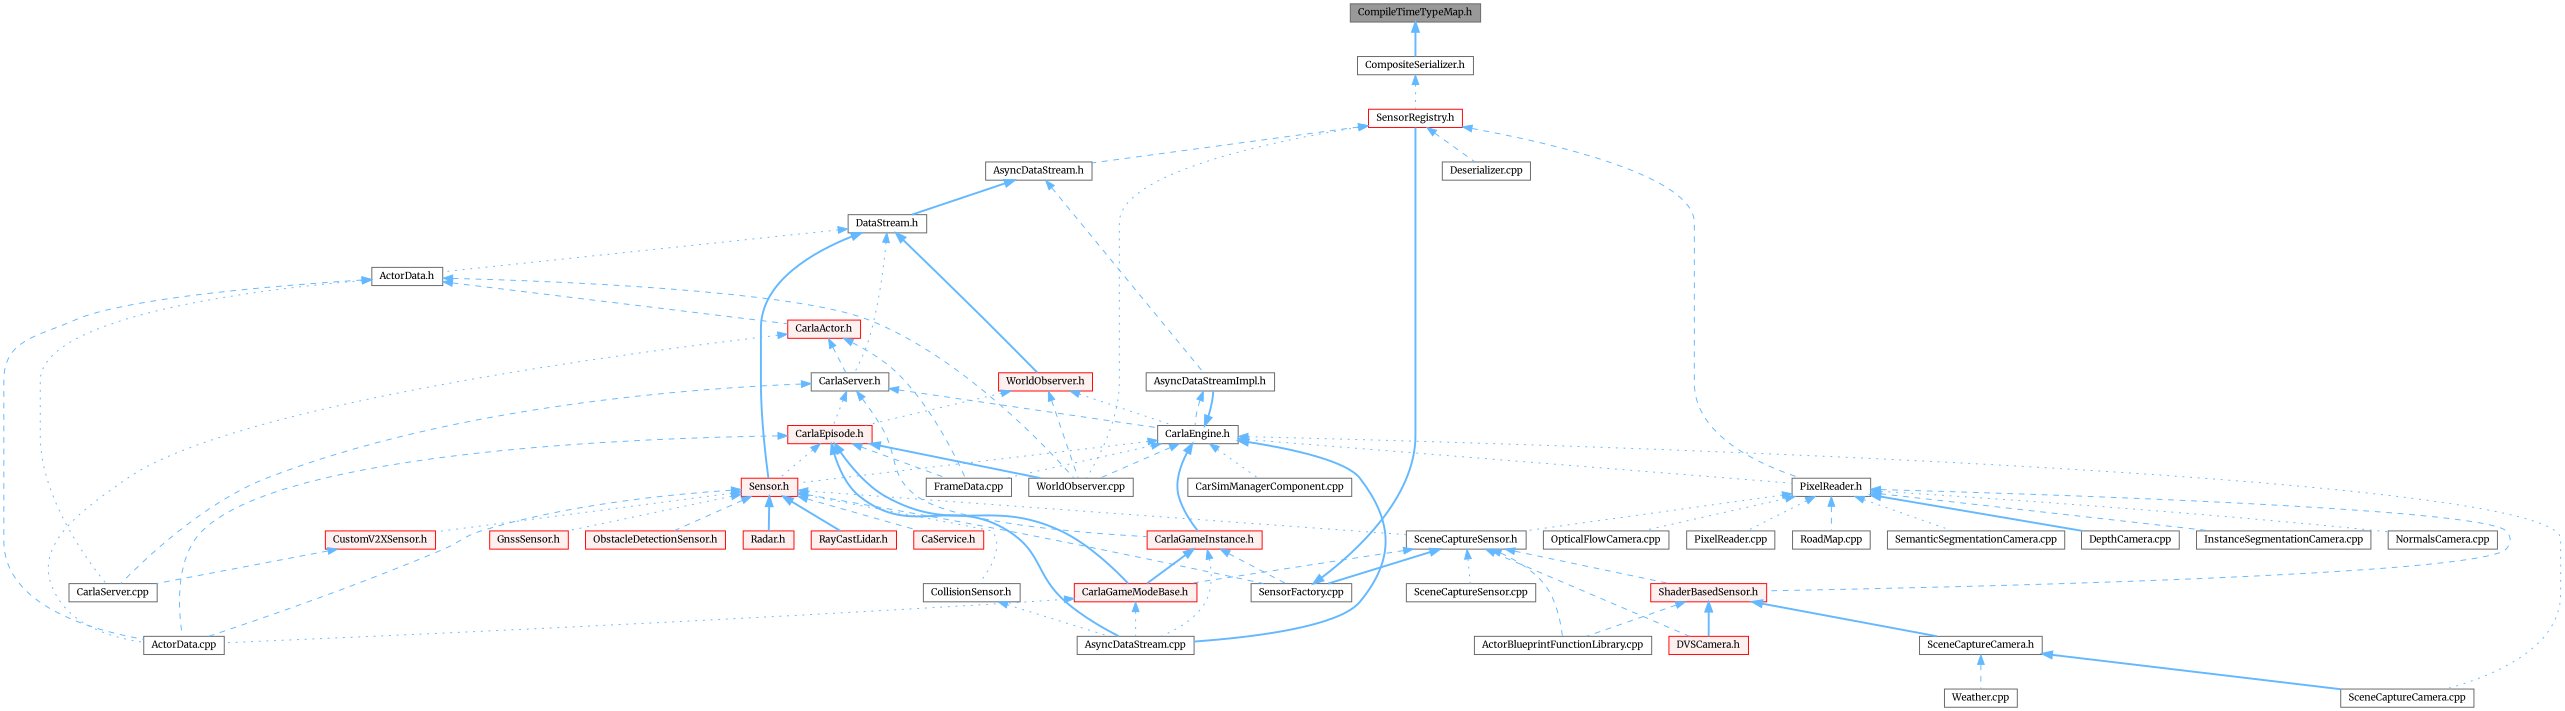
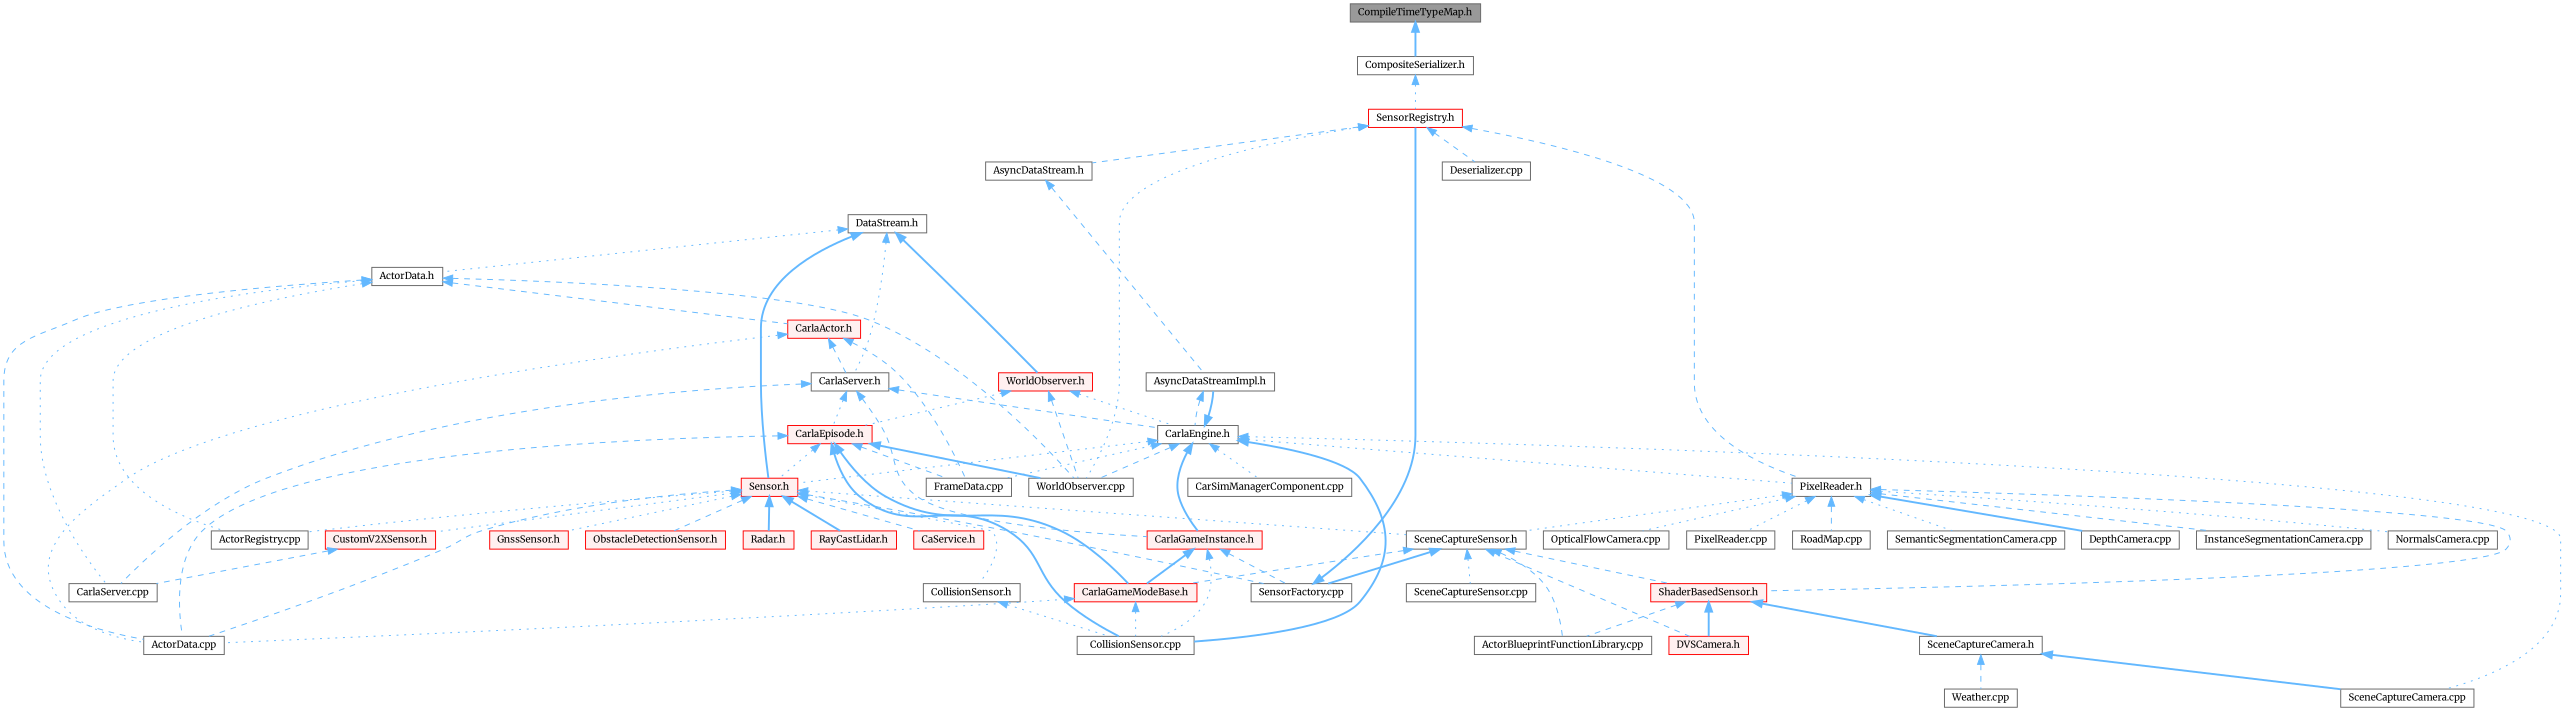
edge "DataStream.h" -> "AsyncDataStream.h": removed
node "ActorRegistry.cpp": added
node "AsyncDataStream.cpp": label "AsyncDataStream.cpp" -> "CollisionSensor.cpp"
